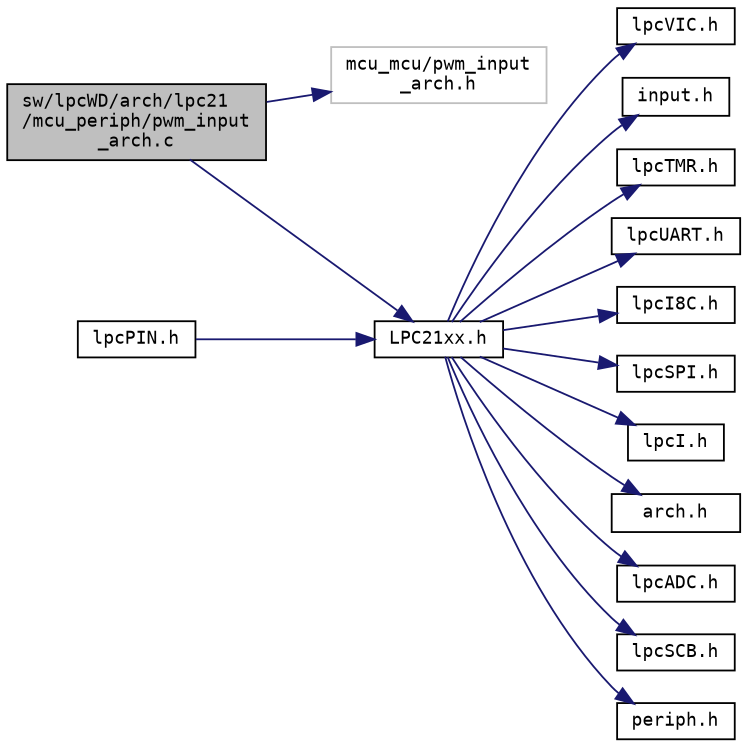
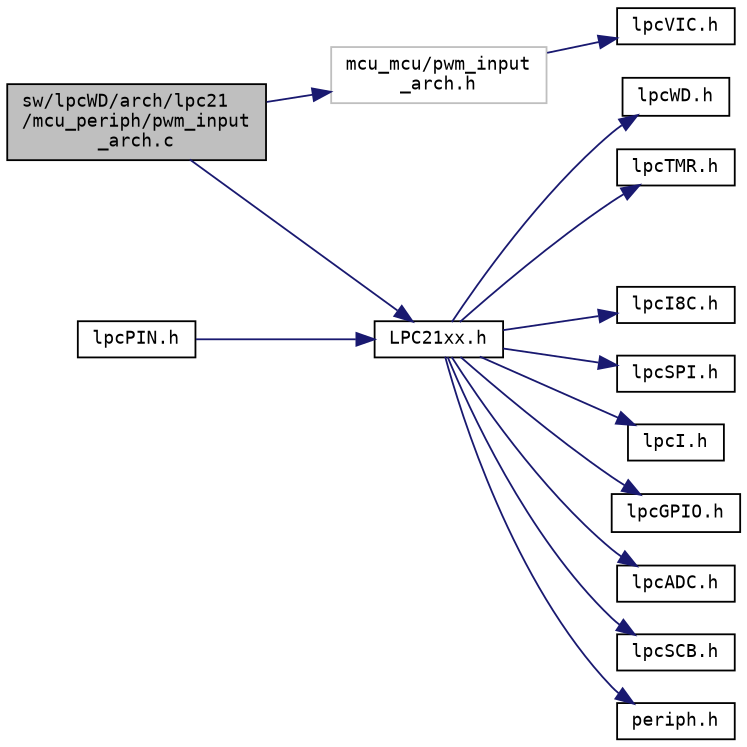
node "input.h": label "input.h" -> "lpcWD.h"
edge "LPC21xx.h" -> "lpcVIC.h": now "mcu_mcu/pwm_input _arch.h" -> "lpcVIC.h"
node "lpcUART.h": removed
node "arch.h": label "arch.h" -> "lpcGPIO.h"
